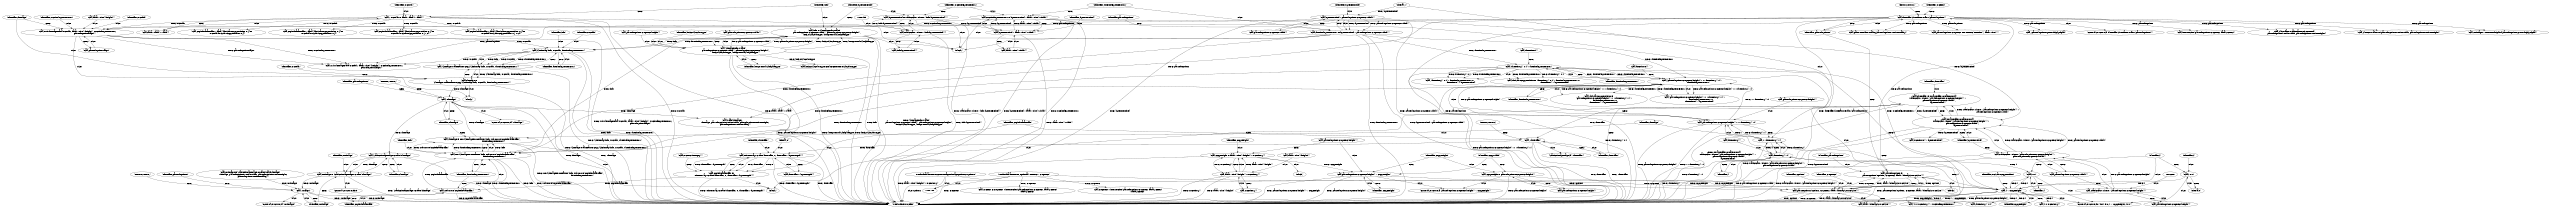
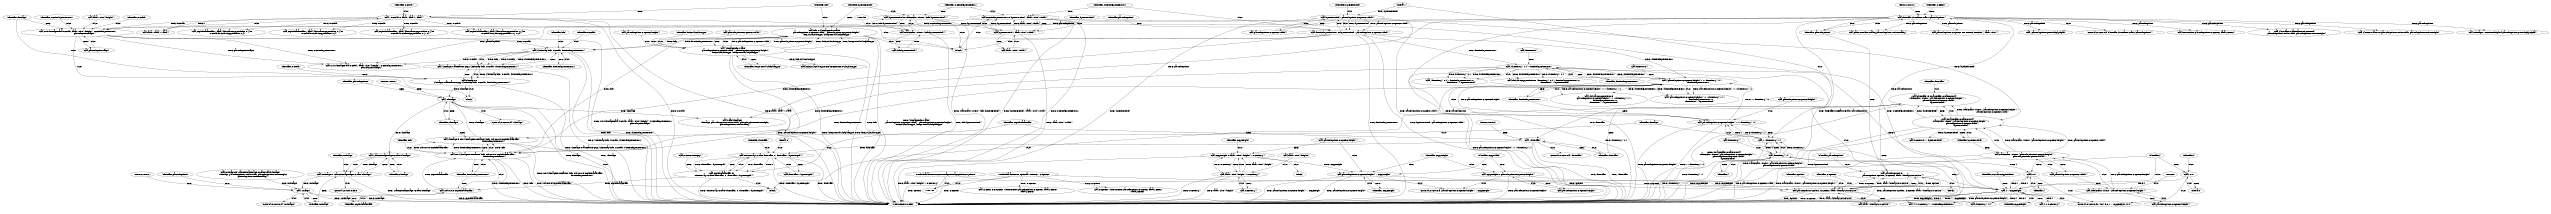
edge "(Call,* srcAddr = data->data()->data())" -> "(Call,data->data()->data())": label "CFG: " -> "DDG: i"
node "(StaticBitmapImage,if (!dstBuffer))": label "(StaticBitmapImage,if (!dstBuffer))" -> "(ControlStructure,if (!dstBuffer))"
edge "(MethodParameterIn,const ImageBitmapOptions& options)" -> "(MethodReturn,RET)": label "AST: options" -> "DDG: options"
edge "(Call,StaticBitmapImage::create(skImage))" -> "(MethodReturn,RET)": removed, label "DDG: skImage"
